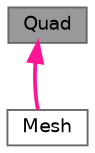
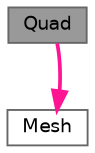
edge "Mesh" -> "Quad": reversed
